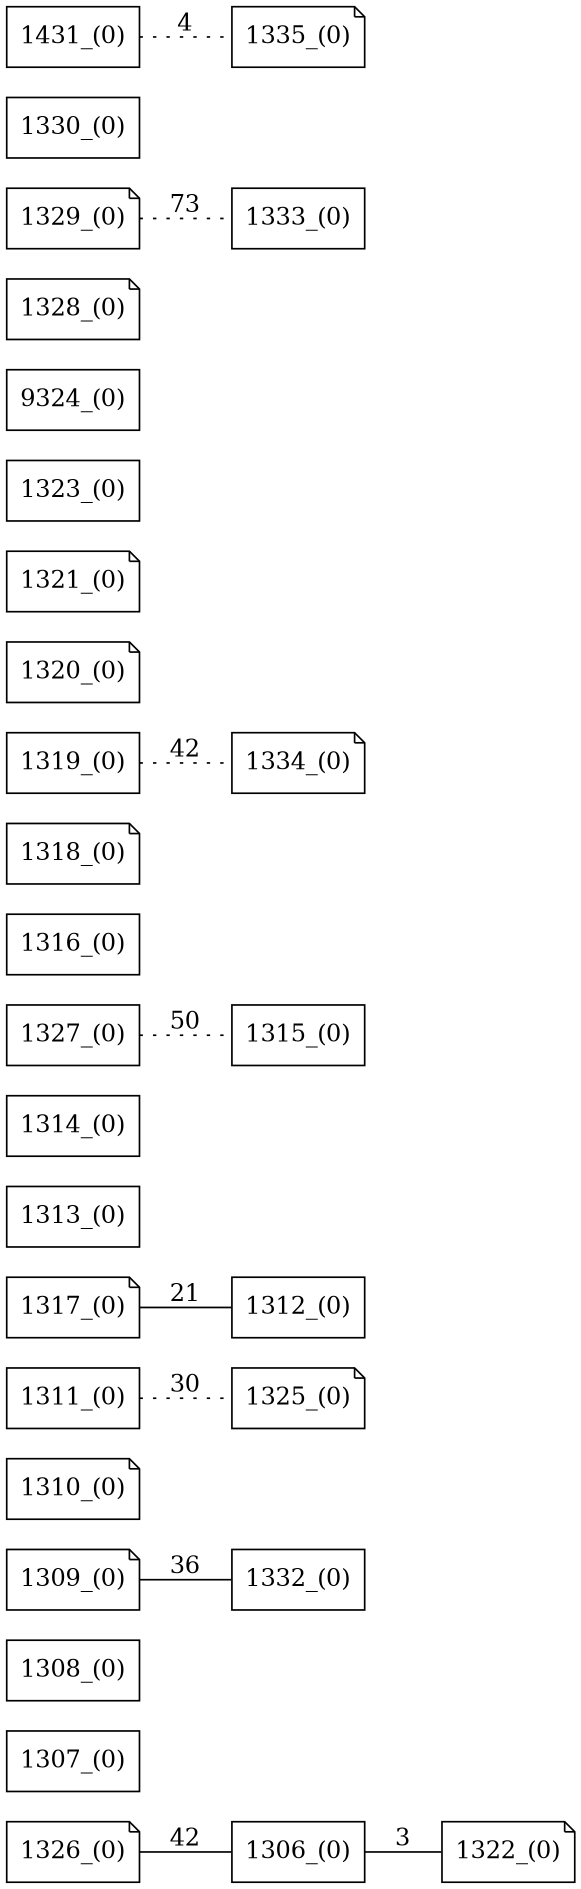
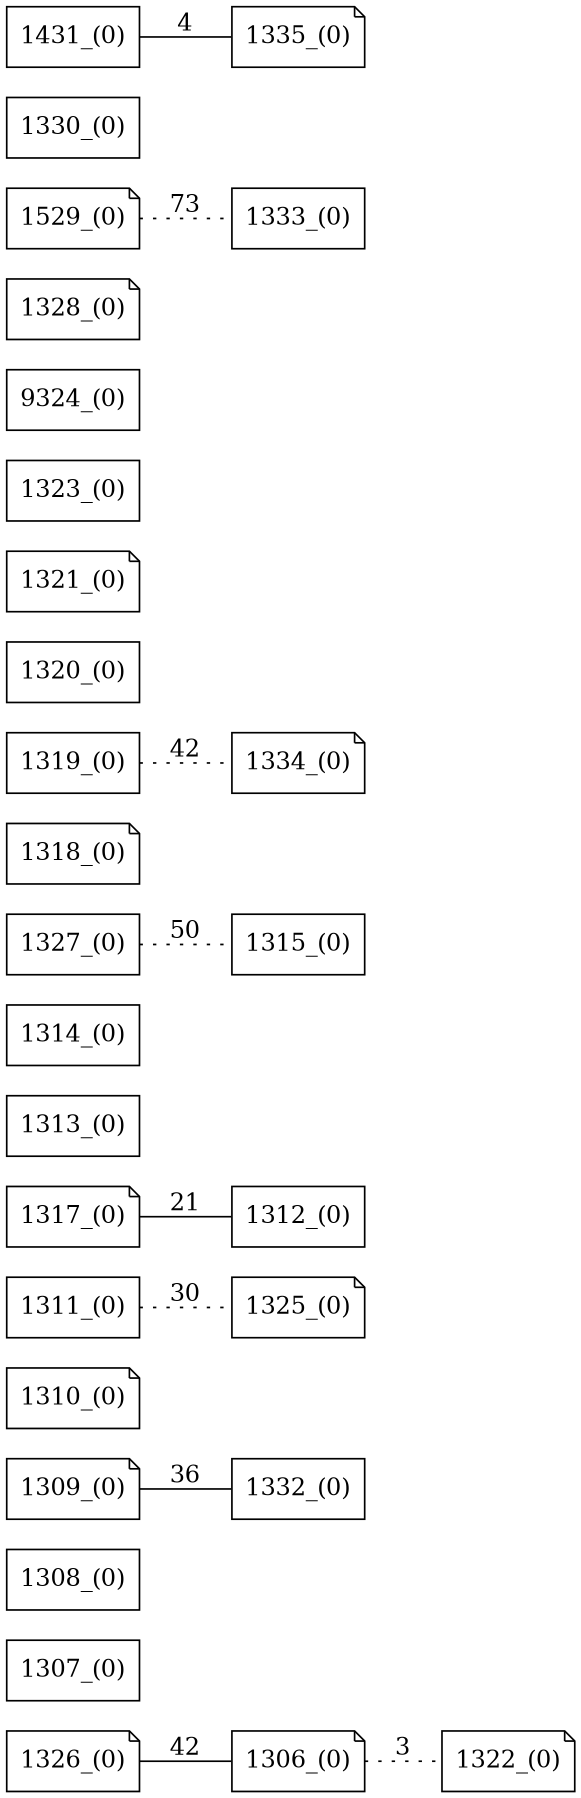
edge "1431_(0)" -- "1335_(0)": style dotted -> solid
node "1329_(0)": label "1329_(0)" -> "1529_(0)"
node "1320_(0)": shape note -> box
node "1316_(0)": removed
node "1306_(0)": shape box -> note
edge "1306_(0)" -- "1322_(0)": style solid -> dotted
